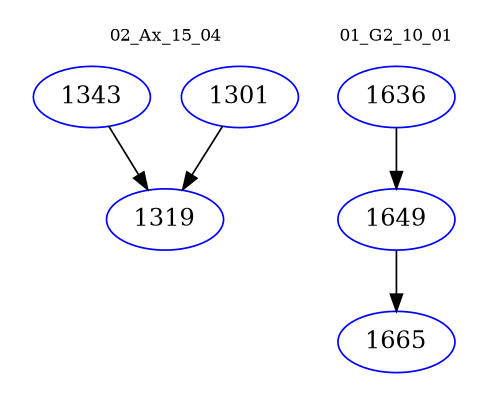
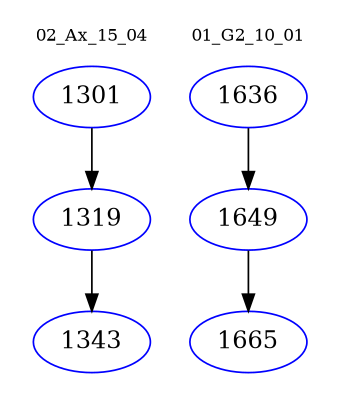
edge "1343" -> "1319": reversed
